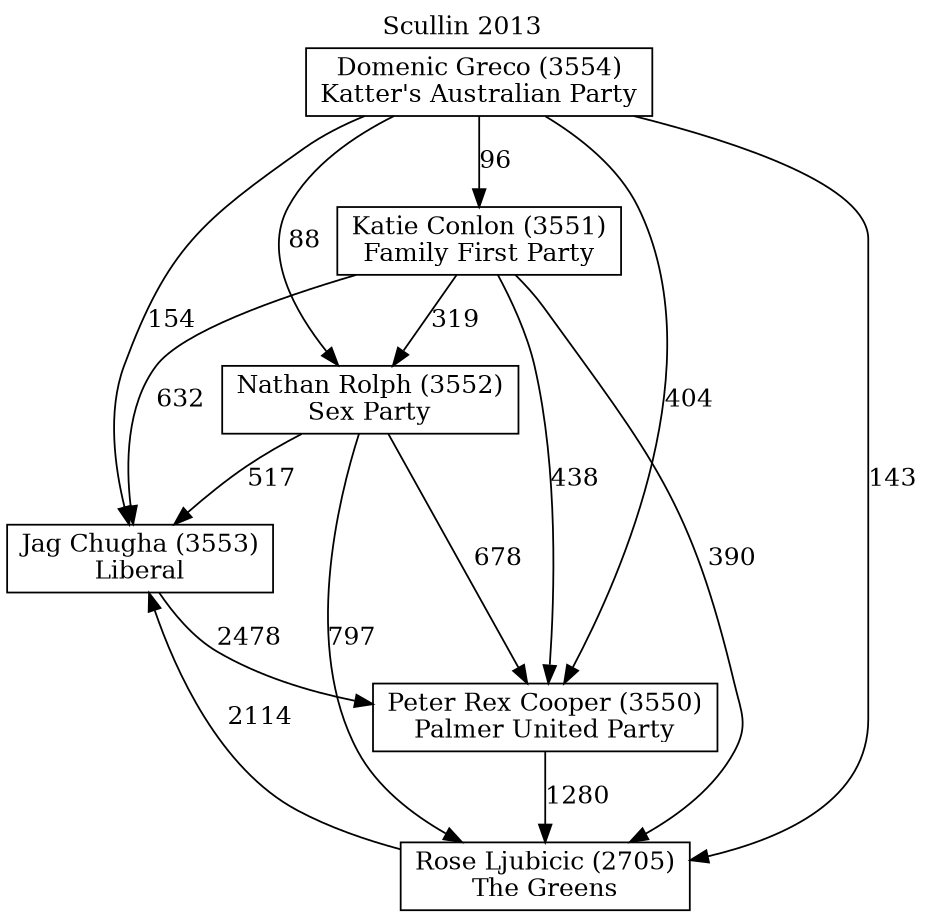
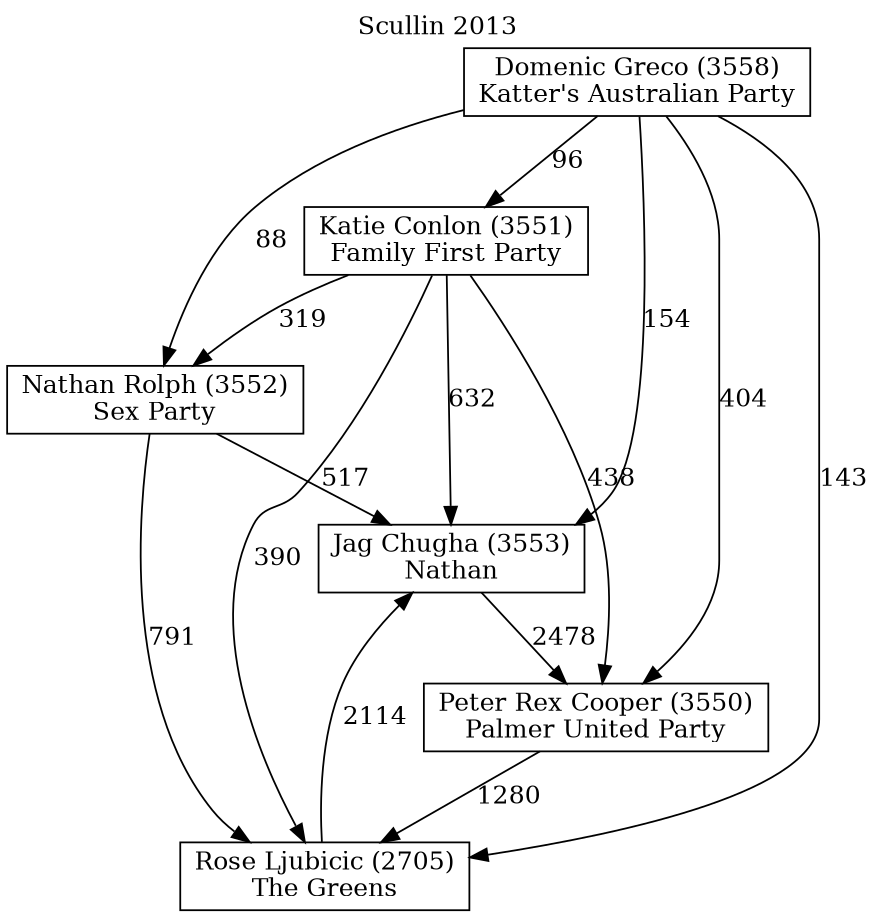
node "Domenic Greco (3554) Katter's Australian Party": label "Domenic Greco (3554) Katter's Australian Party" -> "Domenic Greco (3558) Katter's Australian Party"
edge "Nathan Rolph (3552) Sex Party" -> "Peter Rex Cooper (3550) Palmer United Party": removed, label "678"
node "Jag Chugha (3553) Liberal": label "Jag Chugha (3553) Liberal" -> "Jag Chugha (3553) Nathan"
edge "Nathan Rolph (3552) Sex Party" -> "Rose Ljubicic (2705) The Greens": label "797" -> "791"
